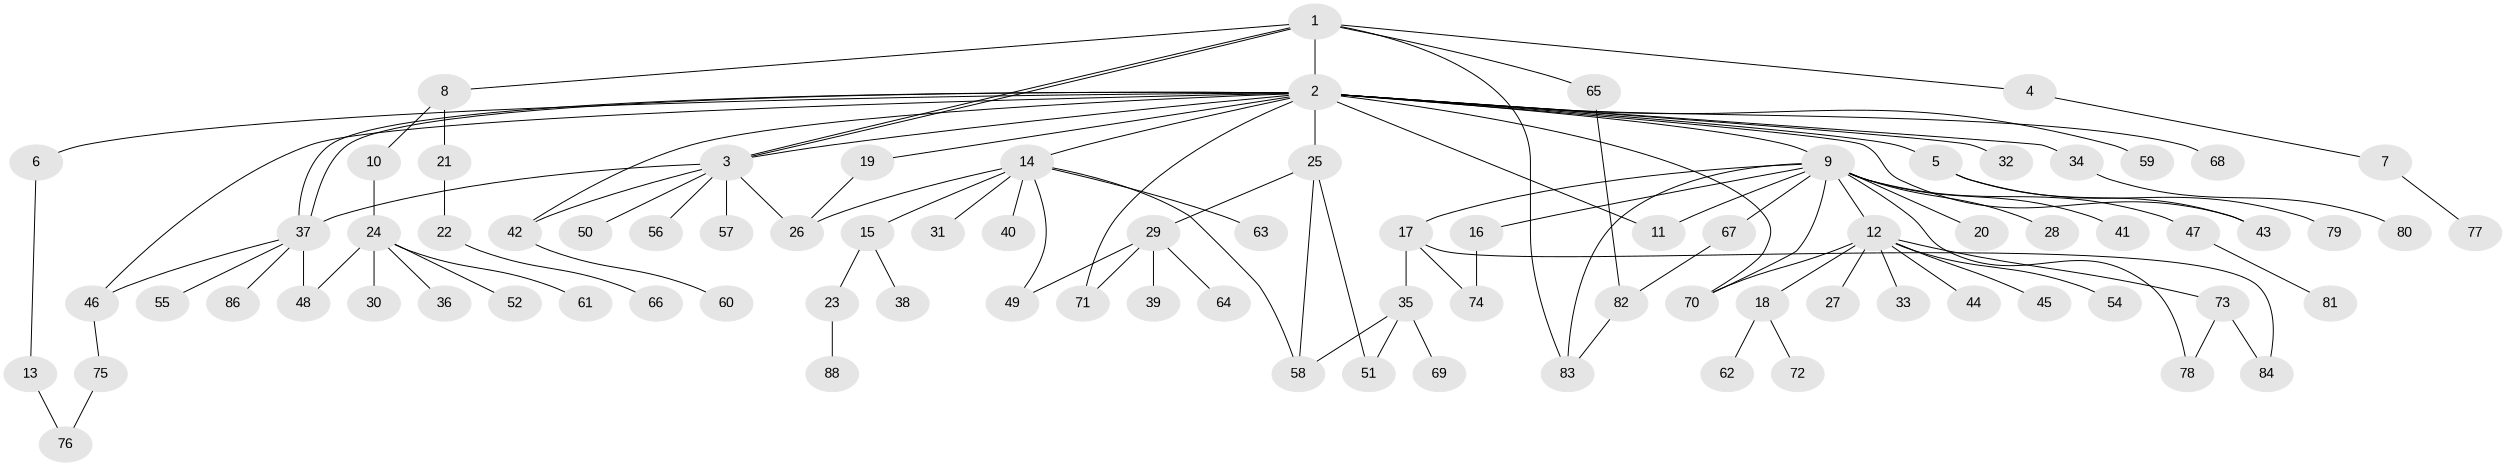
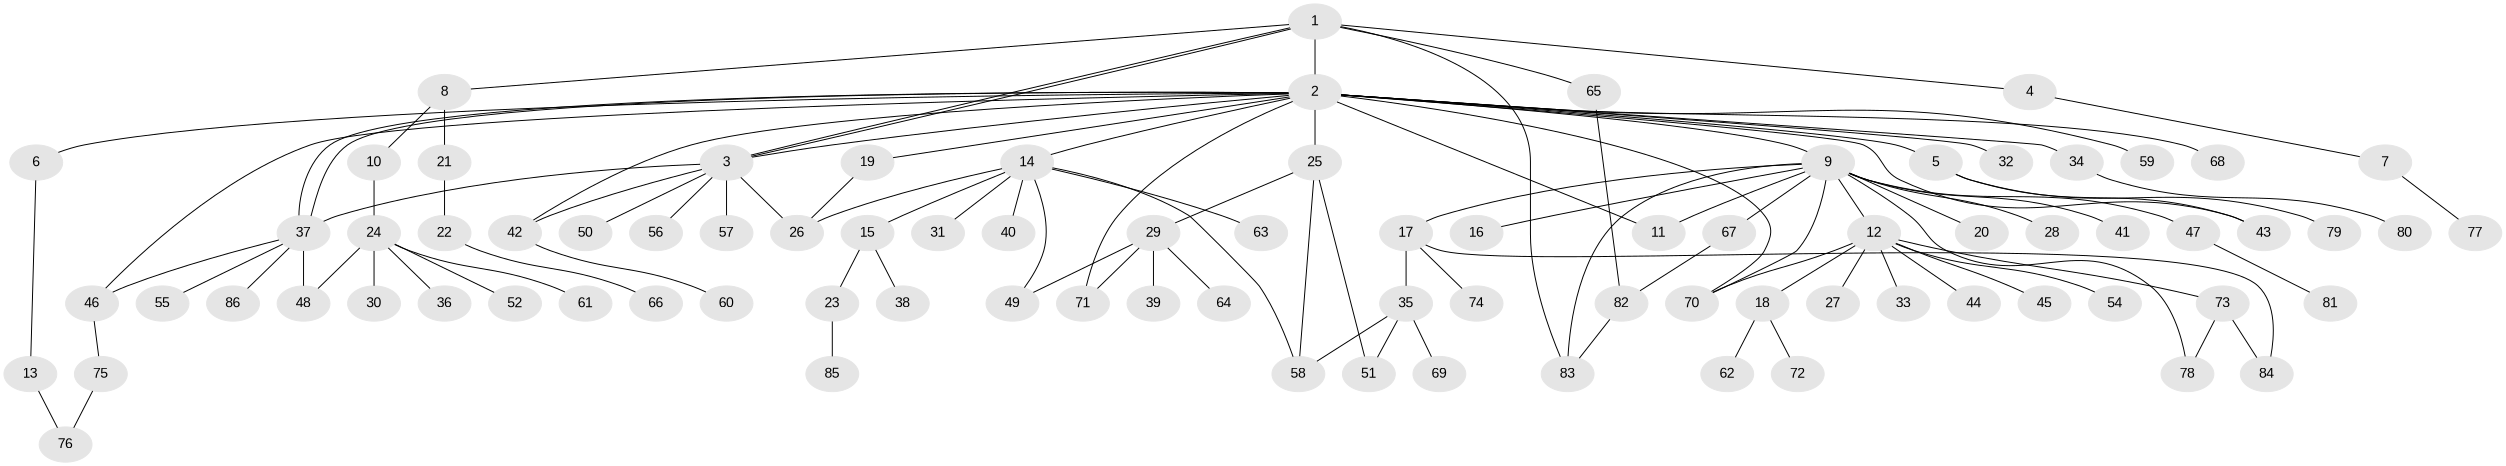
edge "16" -- "74": removed
node "88": label "88" -> "85"
